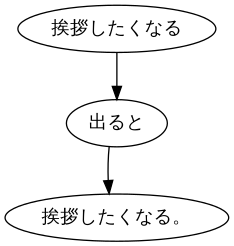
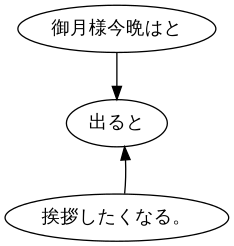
node "挨拶したくなる": label "挨拶したくなる" -> "御月様今晩はと"
edge "出ると" -> "挨拶したくなる。": reversed
